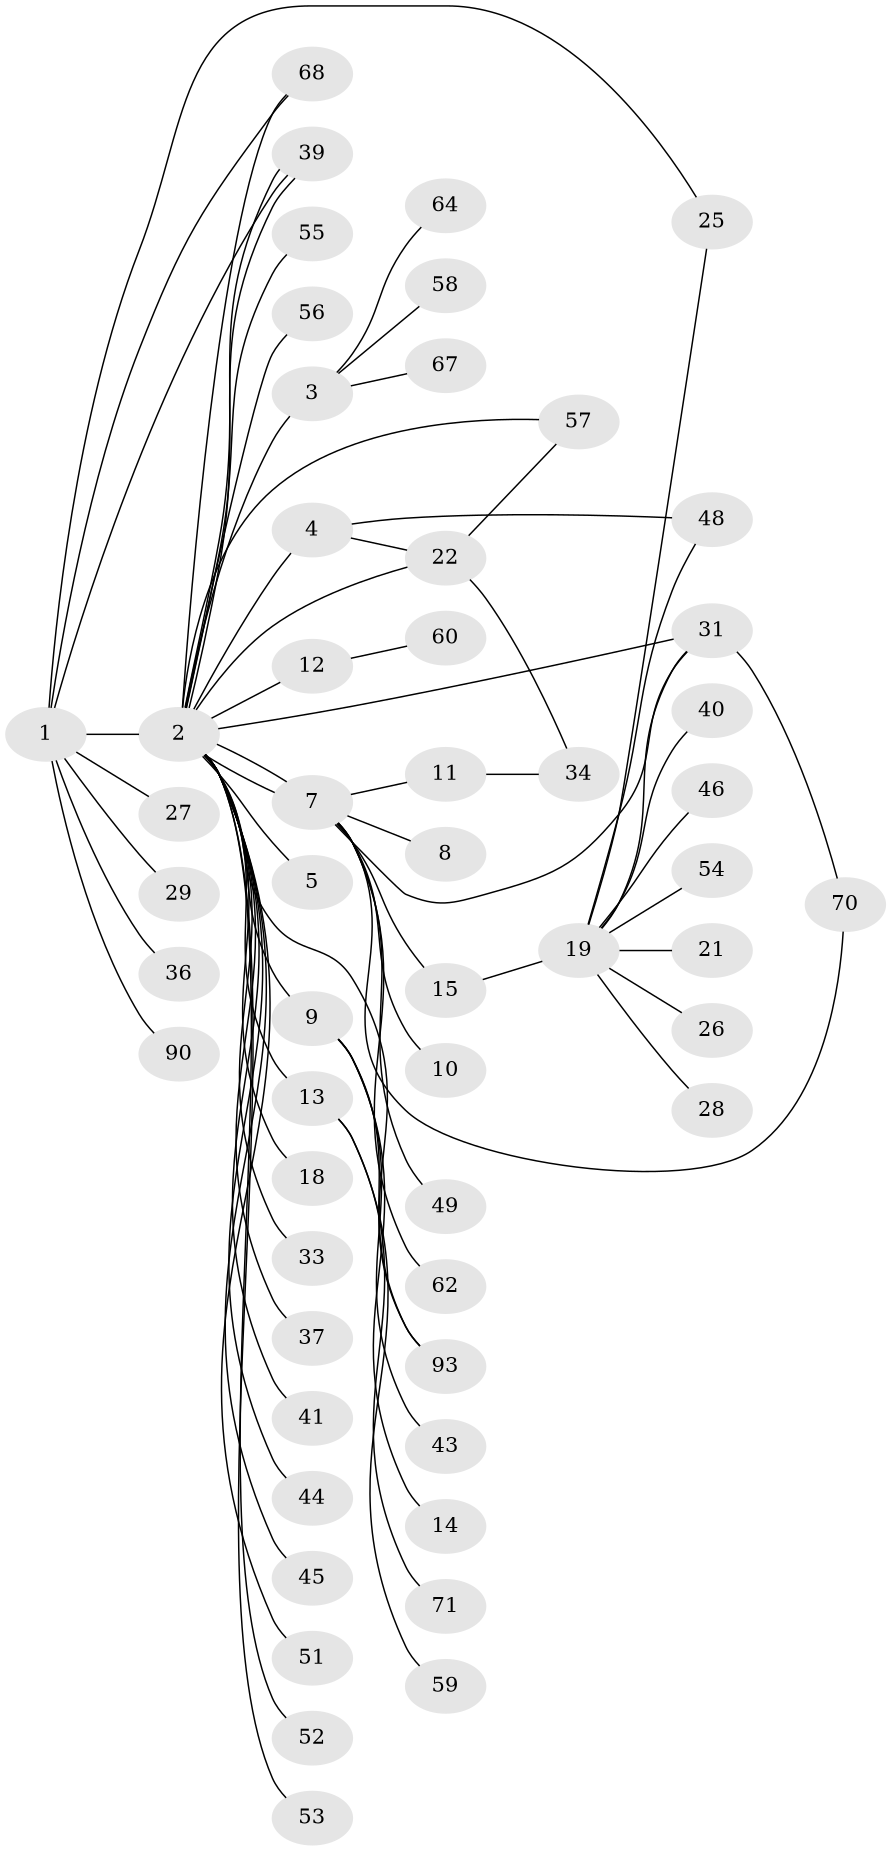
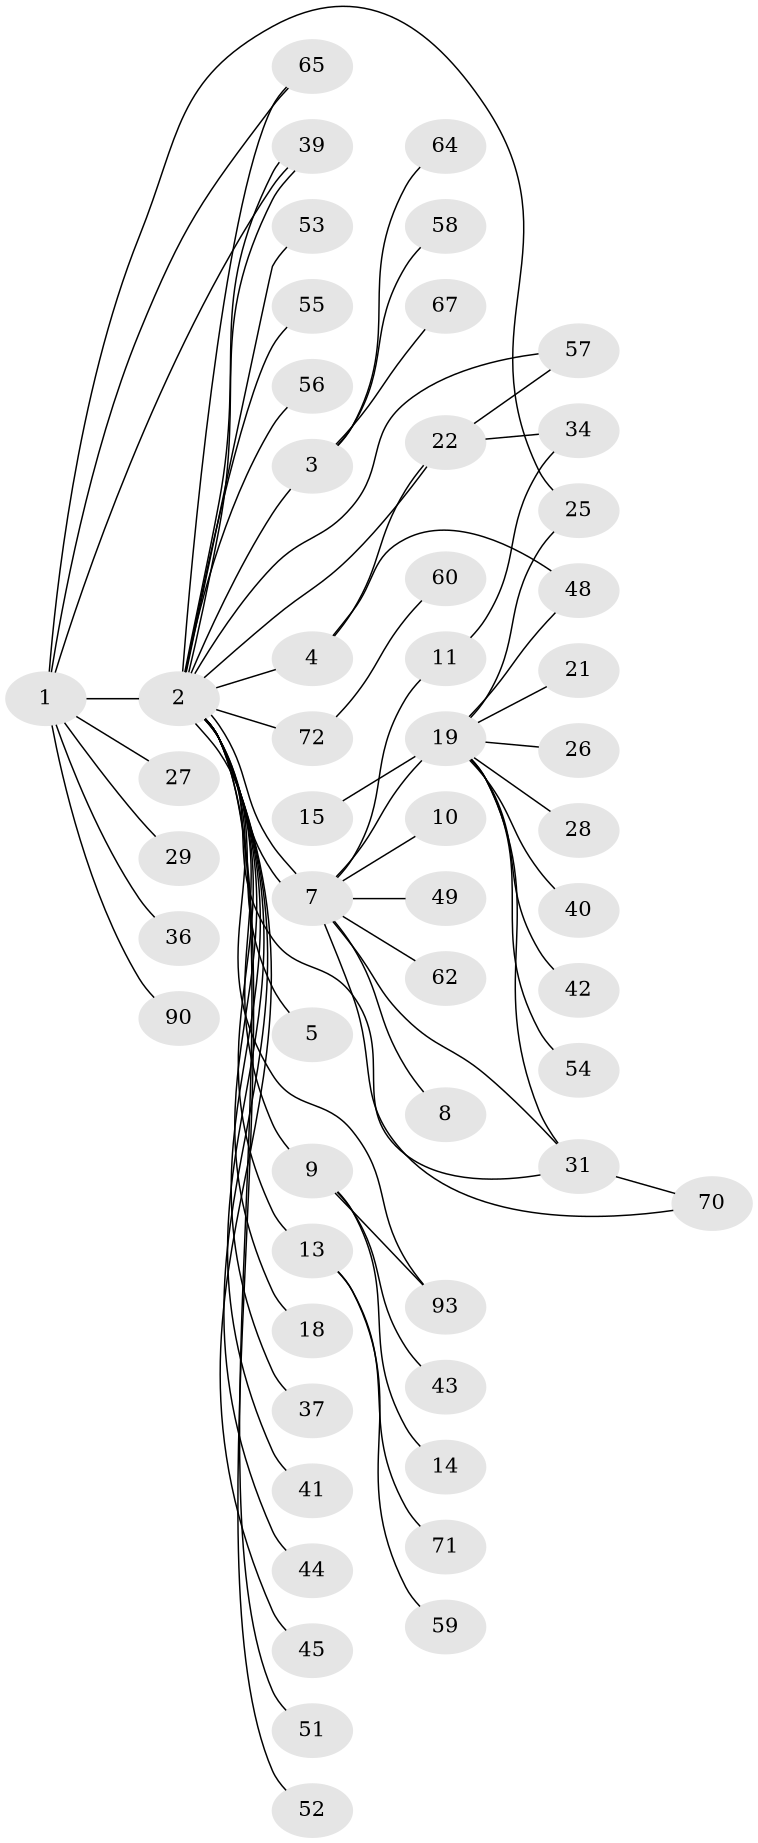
node "68": label "68" -> "65"
node "12": label "12" -> "72"
node "46": label "46" -> "42"
edge "7" -- "15": now "7" -- "19"
node "33": removed
